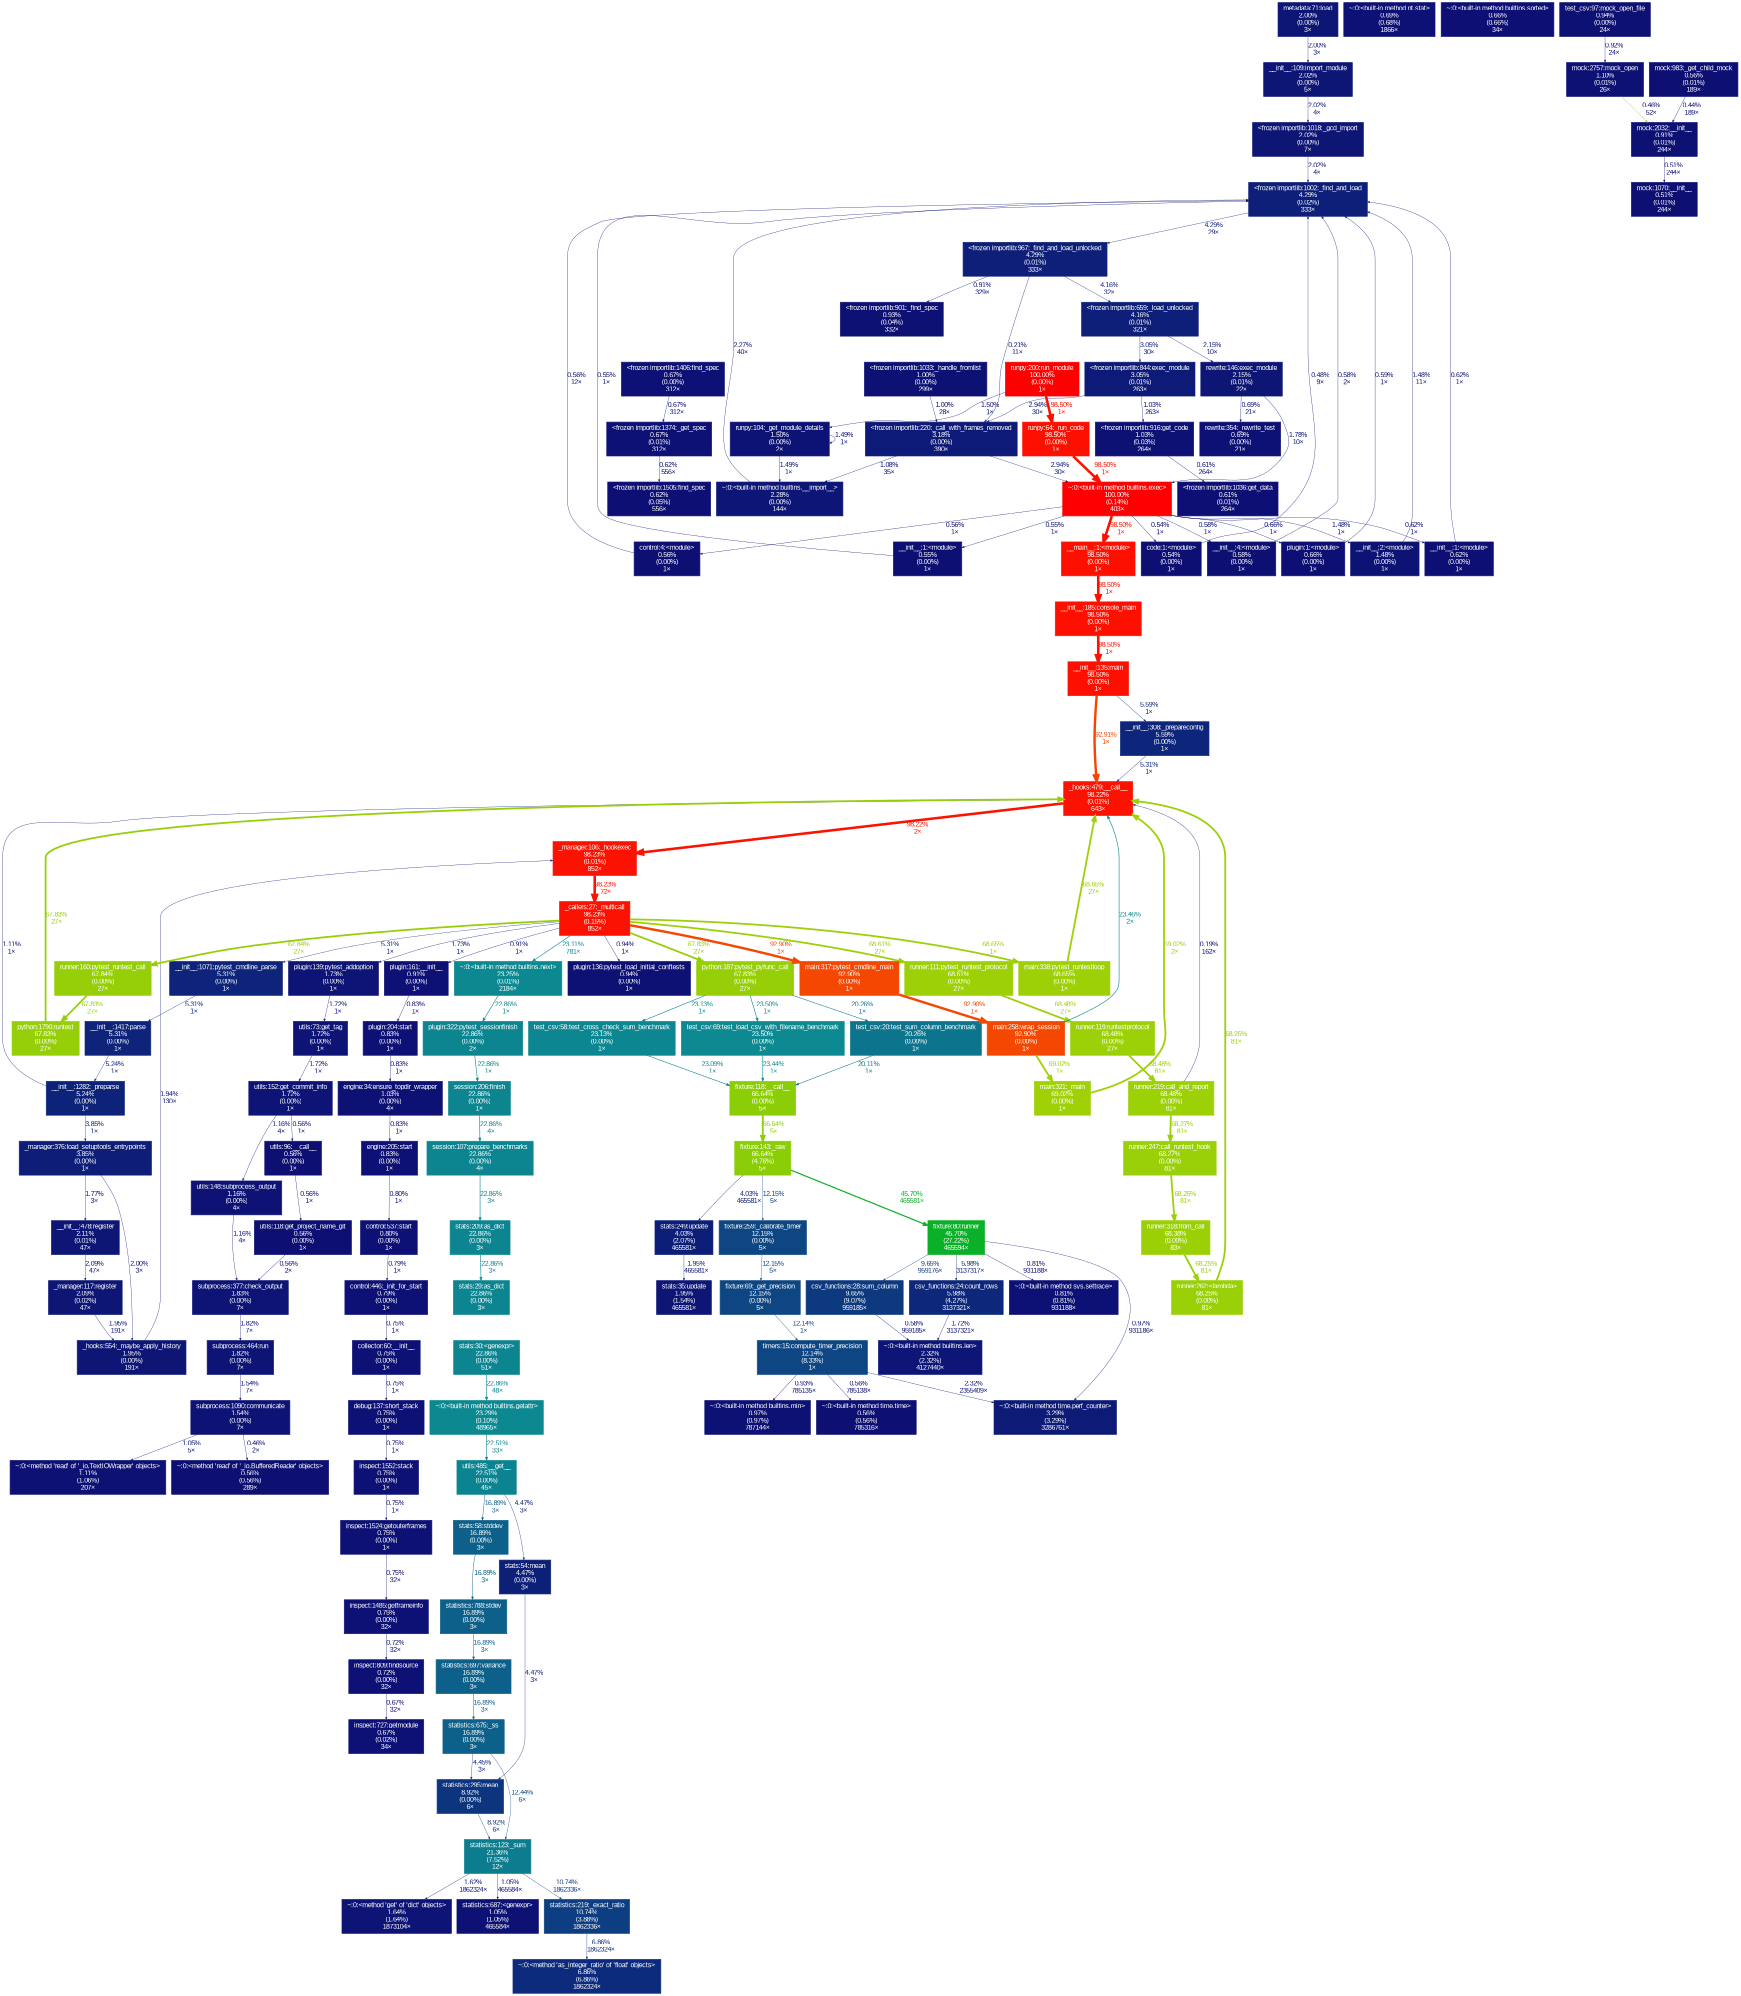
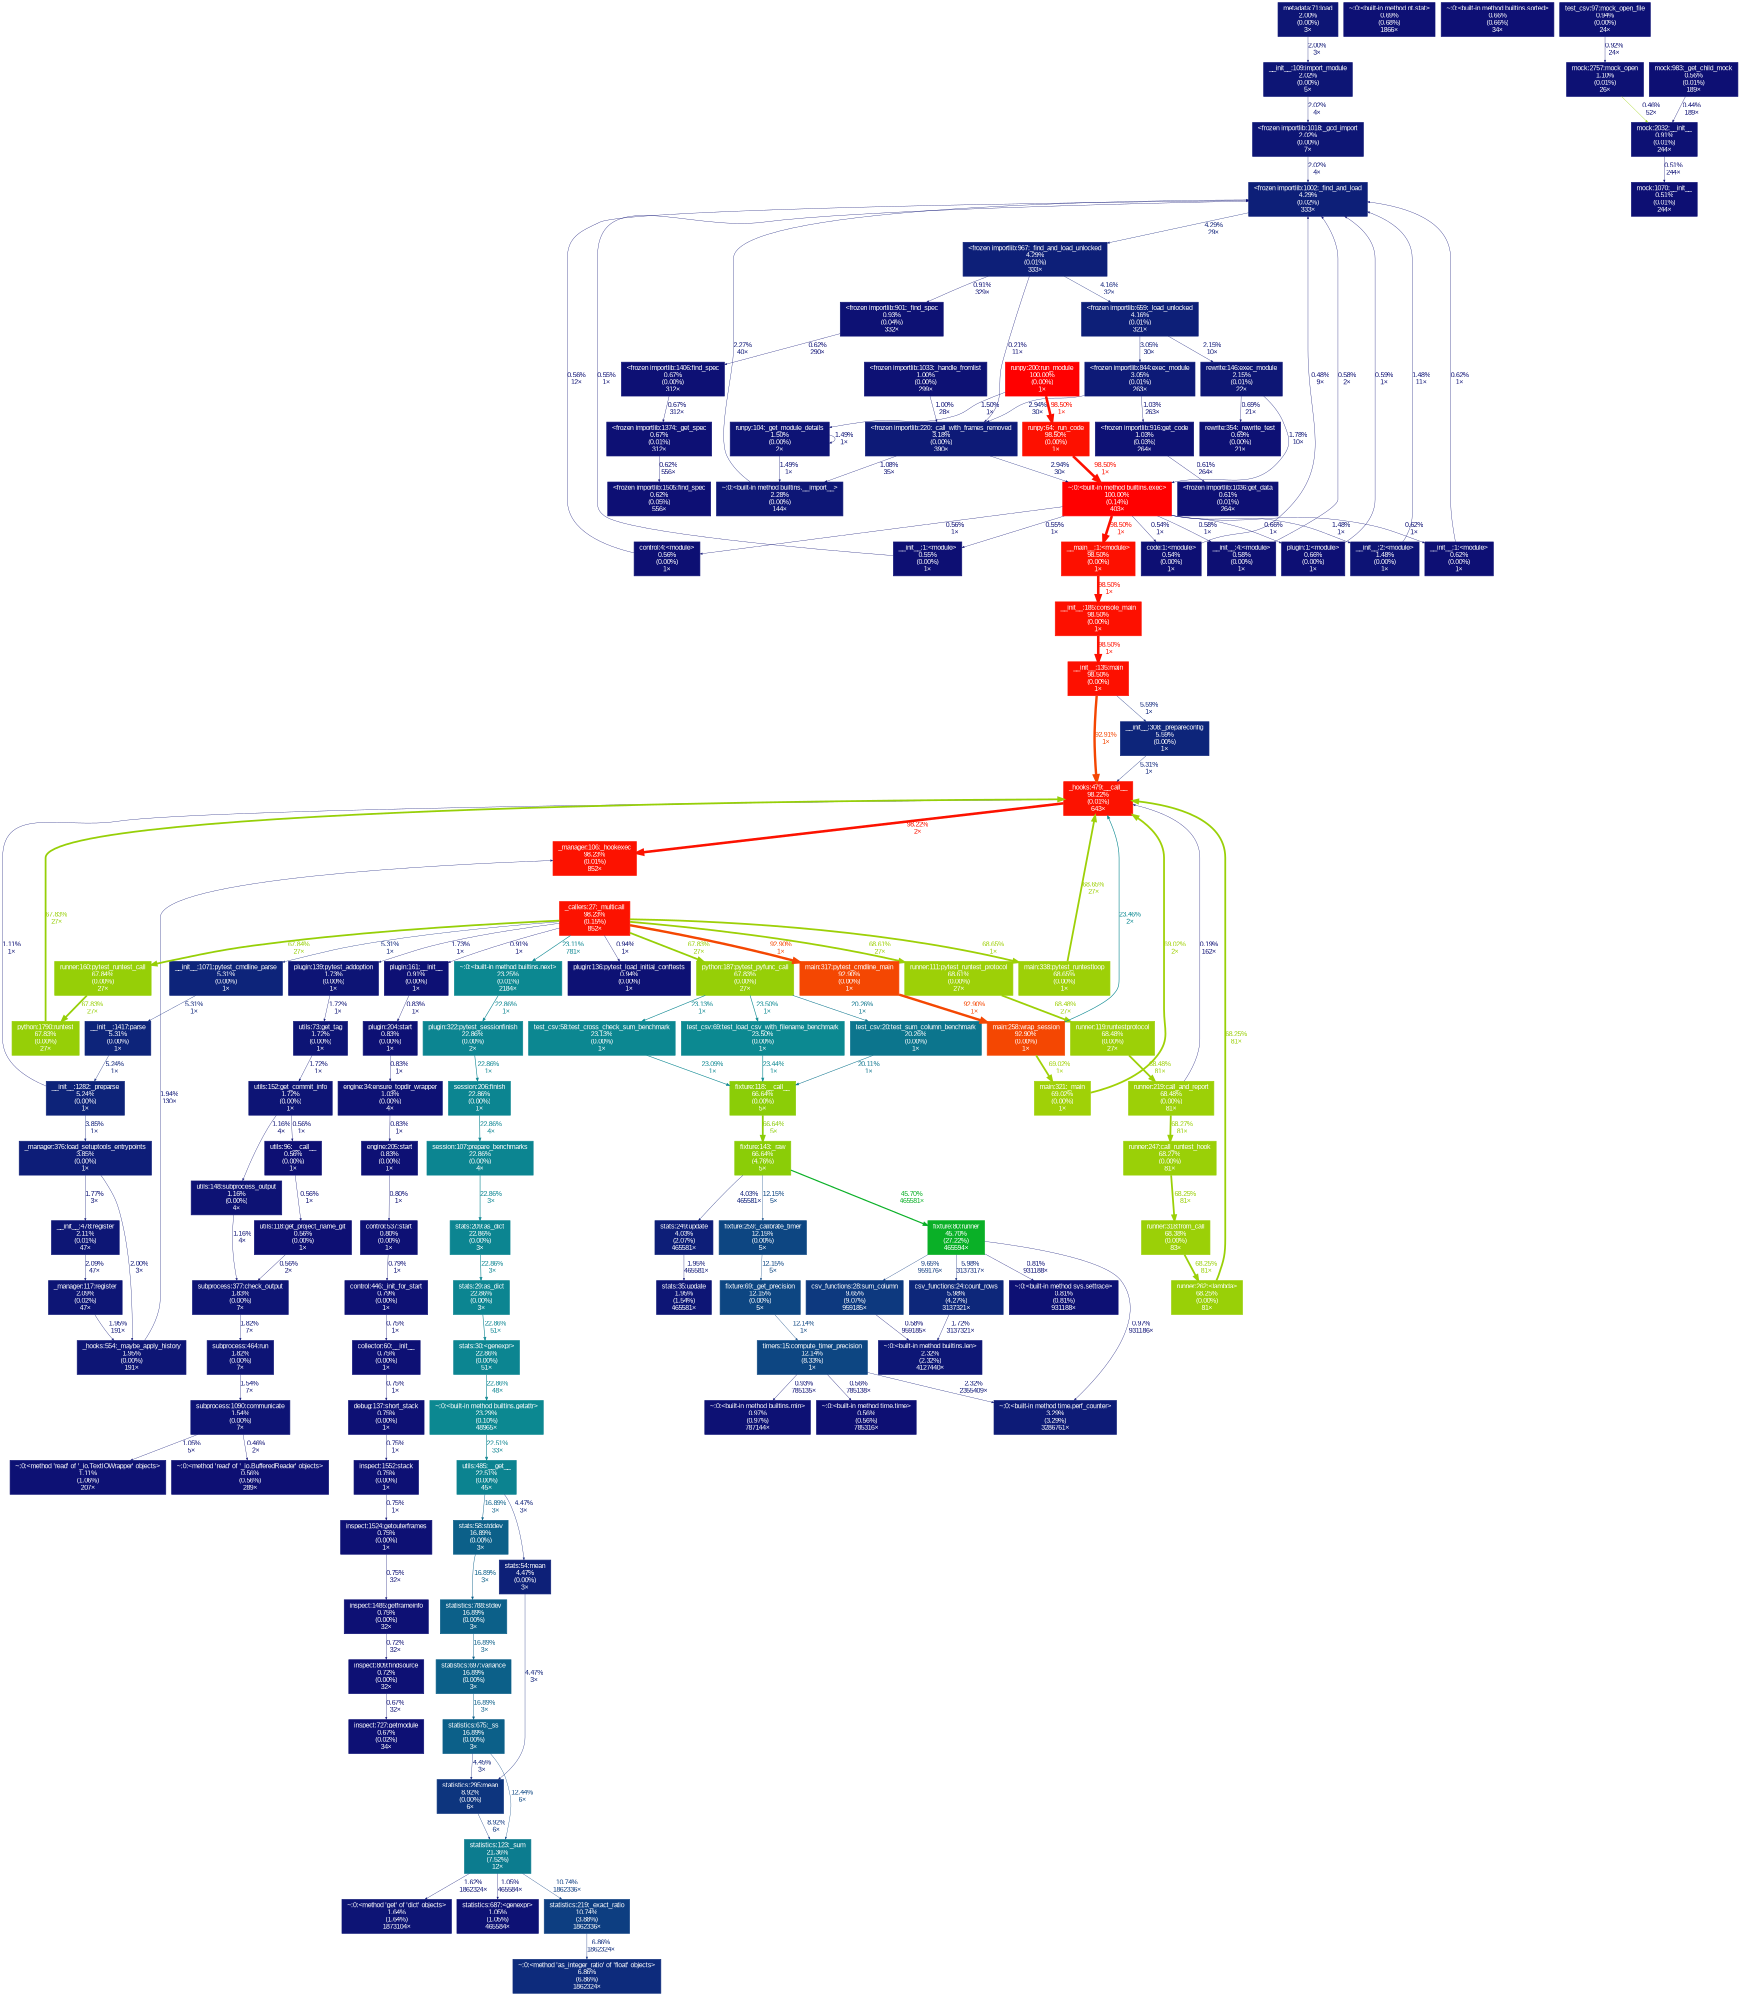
edge "<frozen importlib:901:_find_spec 0.93% (0.04%) 332×" -> "<frozen importlib:1406:find_spec 0.67% (0.00%) 312×": added, label "0.62% 290×"
edge "_manager:106:_hookexec 98.23% (0.01%) 852×" -> "_callers:27:_multicall 98.23% (0.15%) 852×": removed, label "98.23% 72×"
edge "stats:29:as_dict 22.86% (0.00%) 3×" -> "stats:30:<genexpr> 22.86% (0.00%) 51×": added, label "22.86% 51×"
